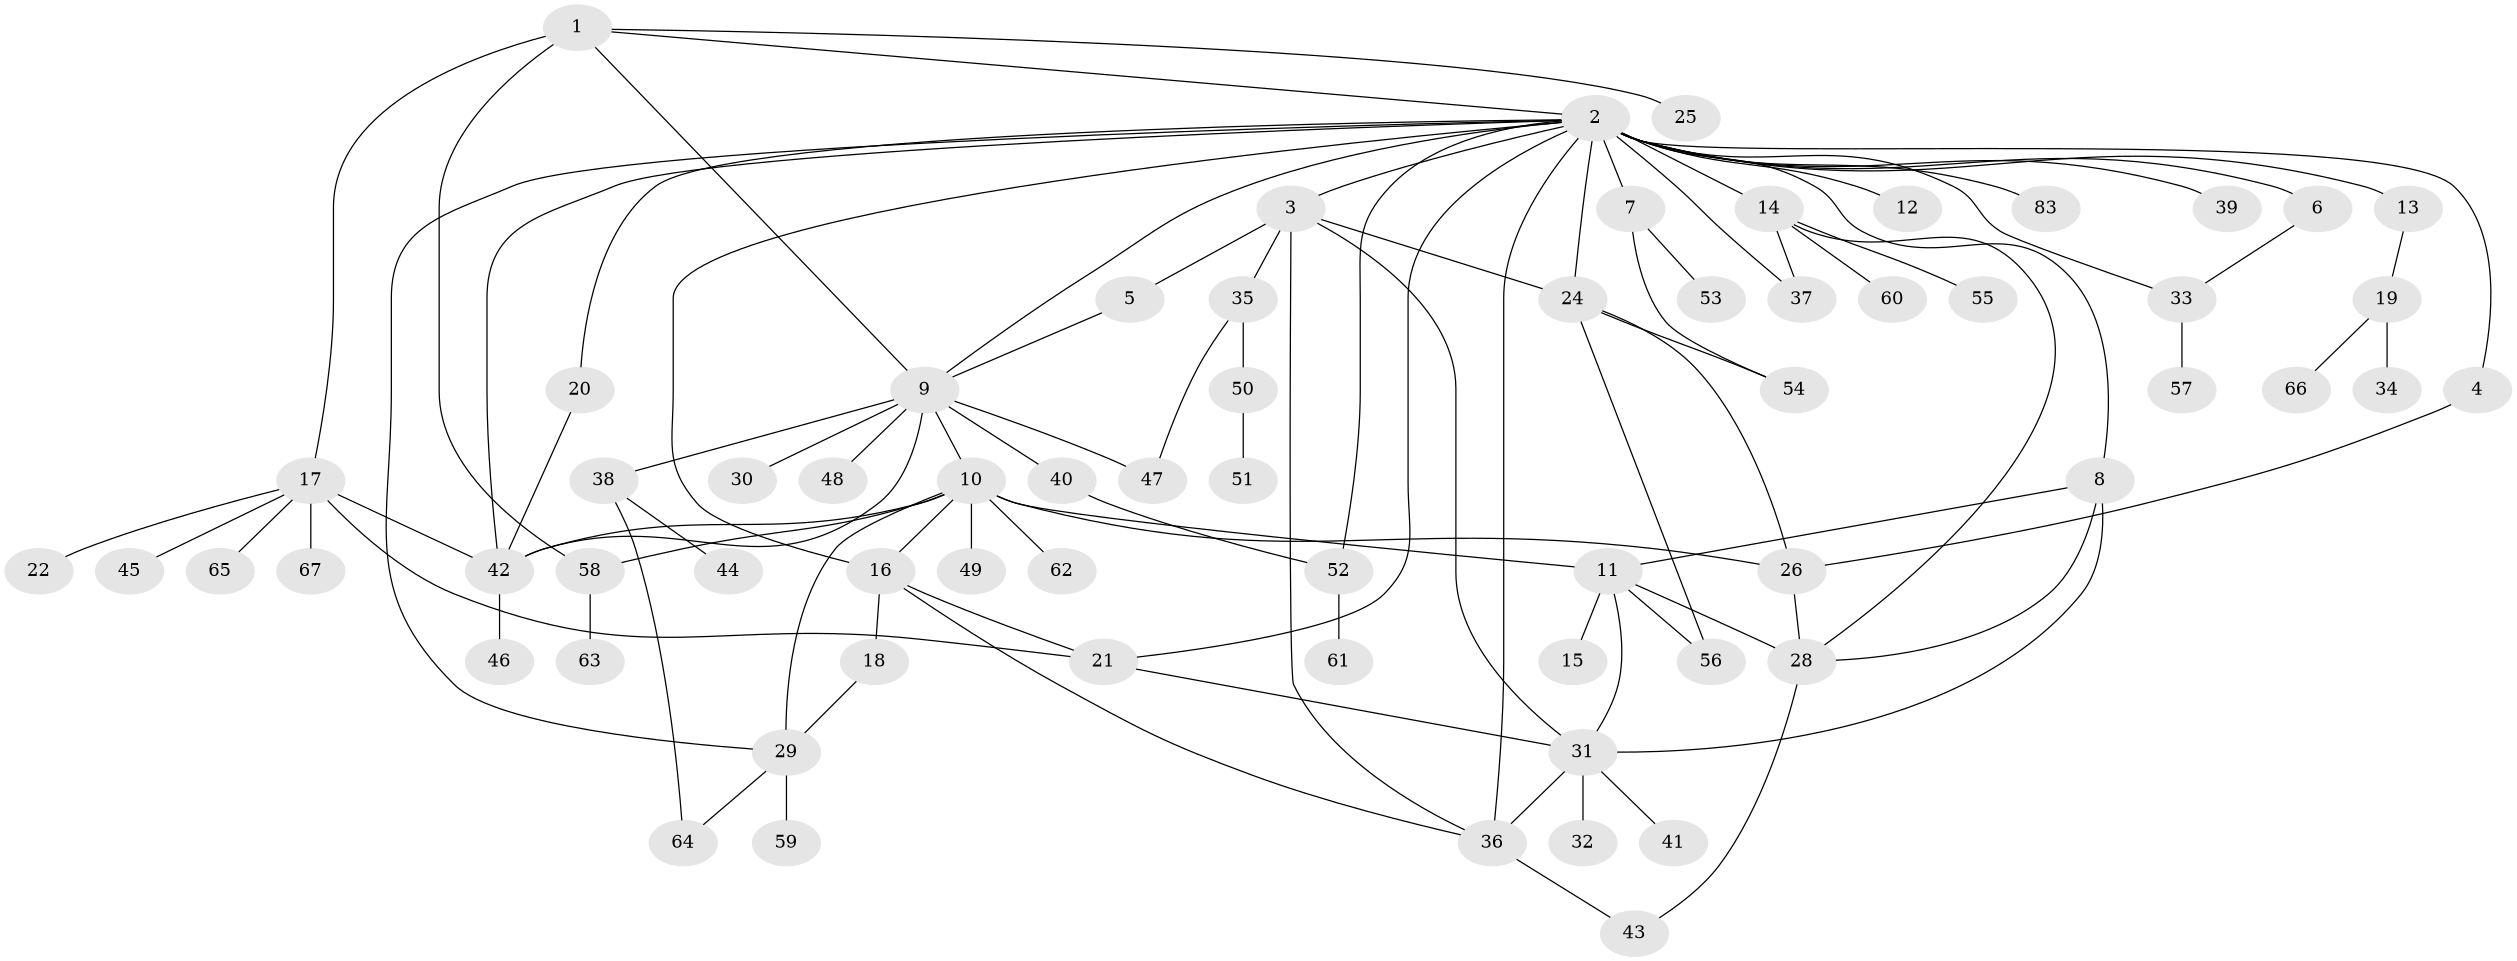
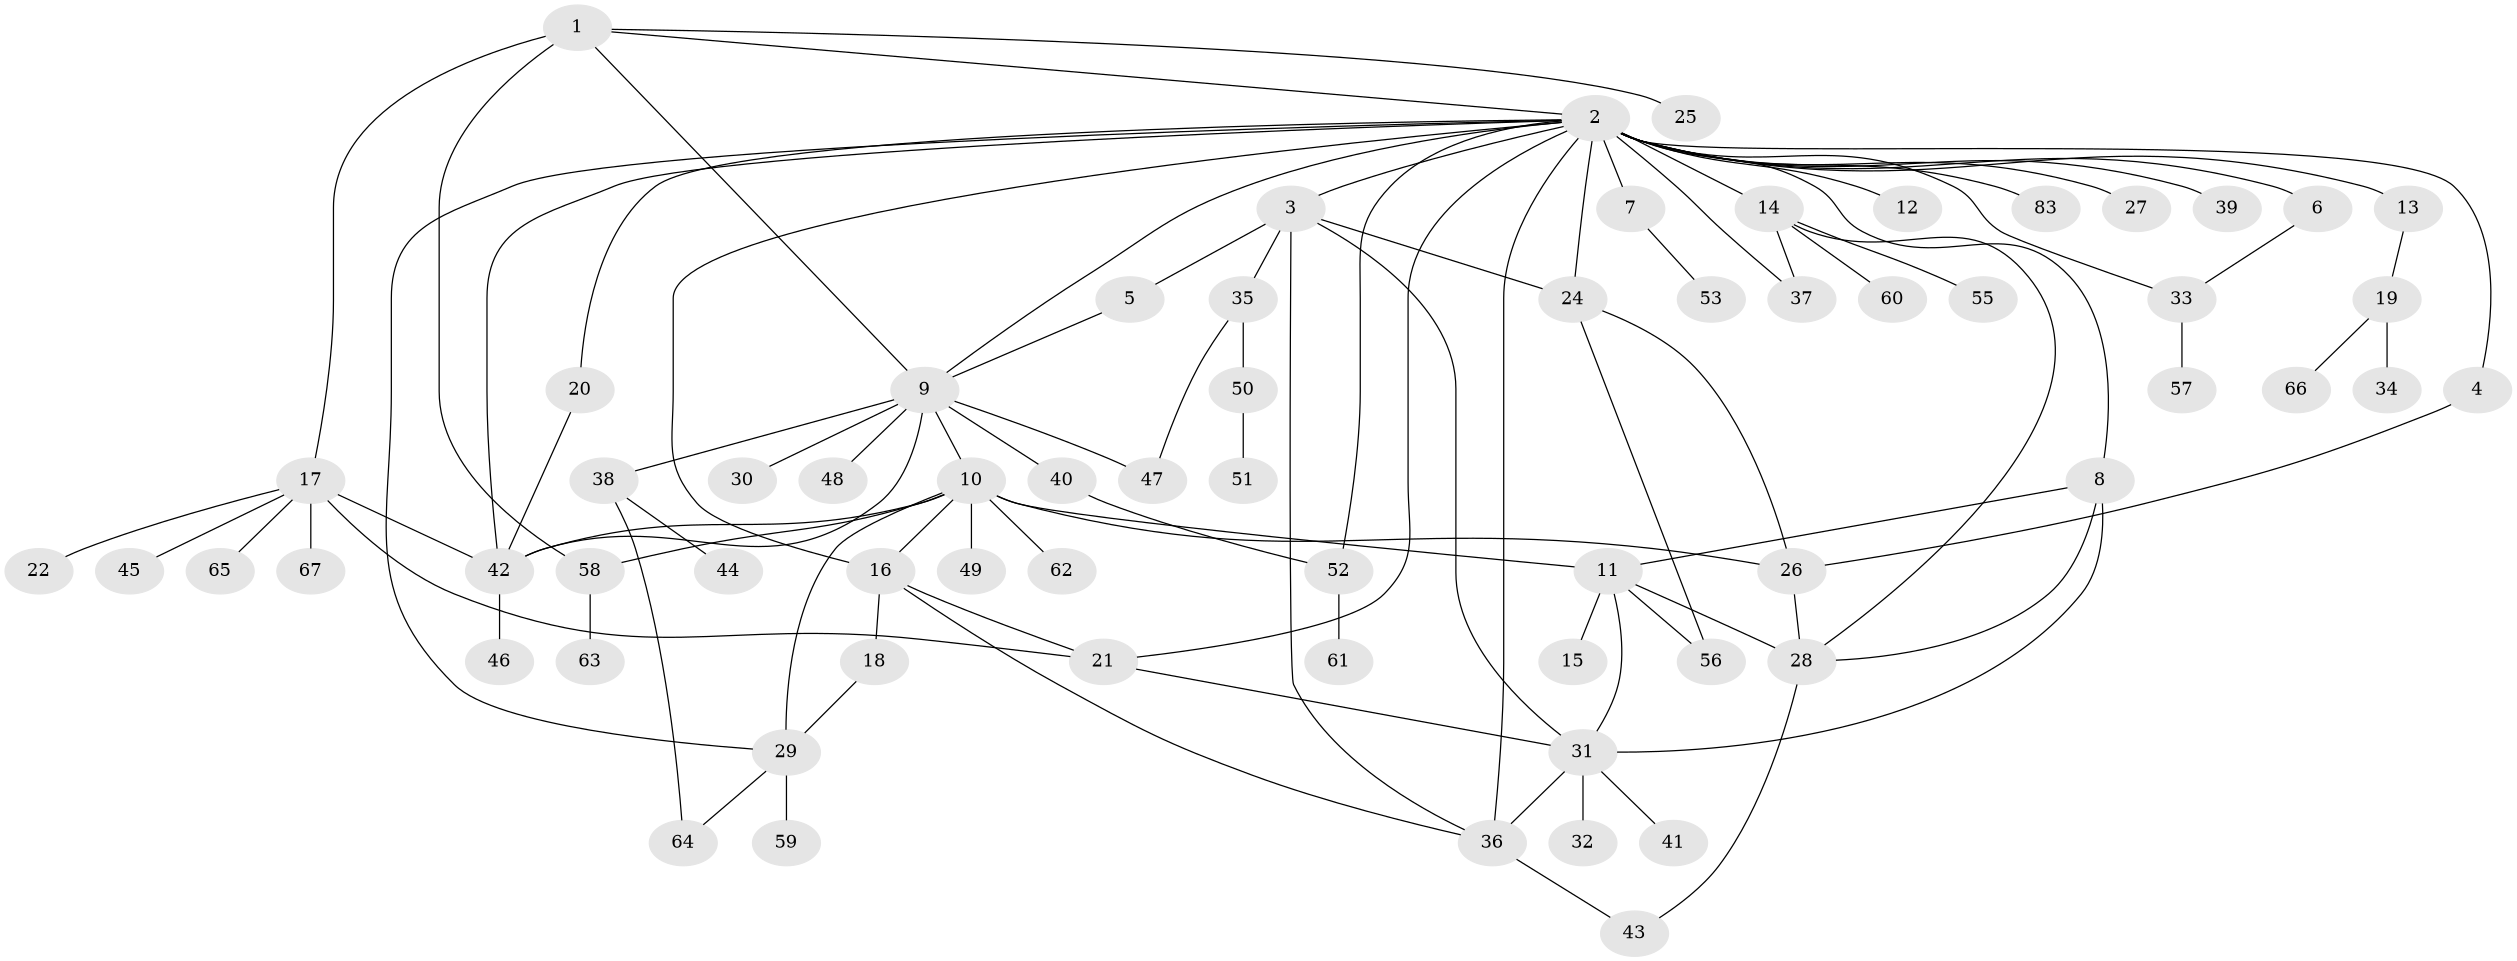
node "27": added
node "54": removed
